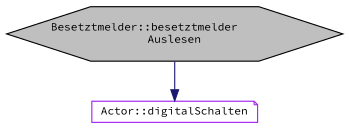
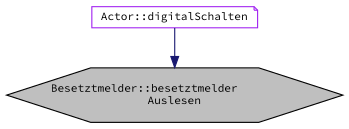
edge "Besetztmelder::besetztmelder Auslesen" -> "Actor::digitalSchalten": reversed
